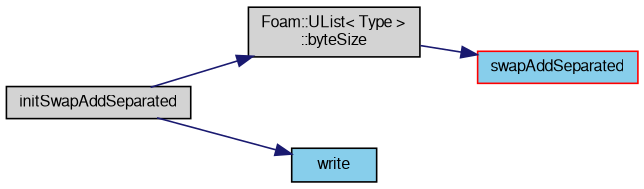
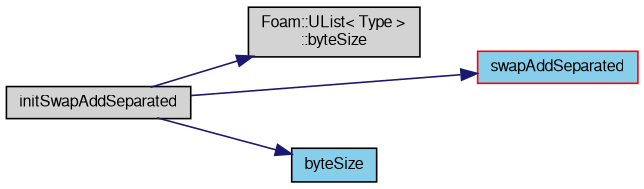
edge "Foam::UList< Type > ::byteSize" -> "swapAddSeparated": now "initSwapAddSeparated" -> "swapAddSeparated"
node "write": label "write" -> "byteSize"
